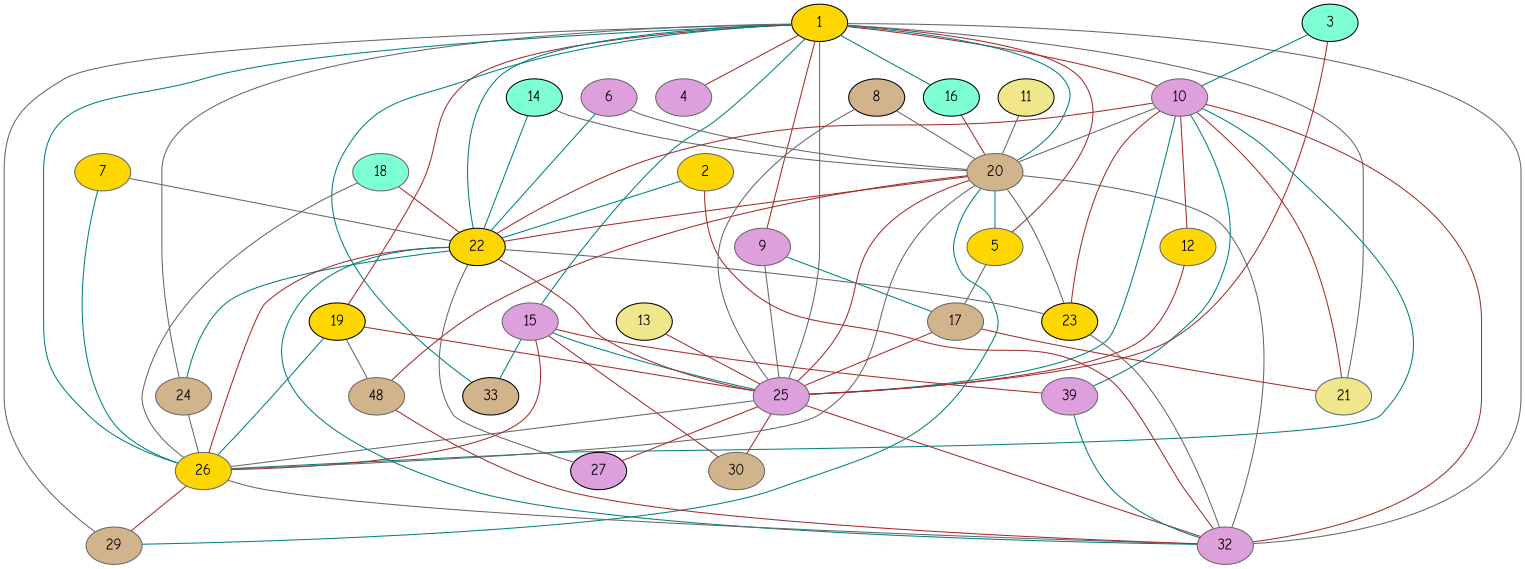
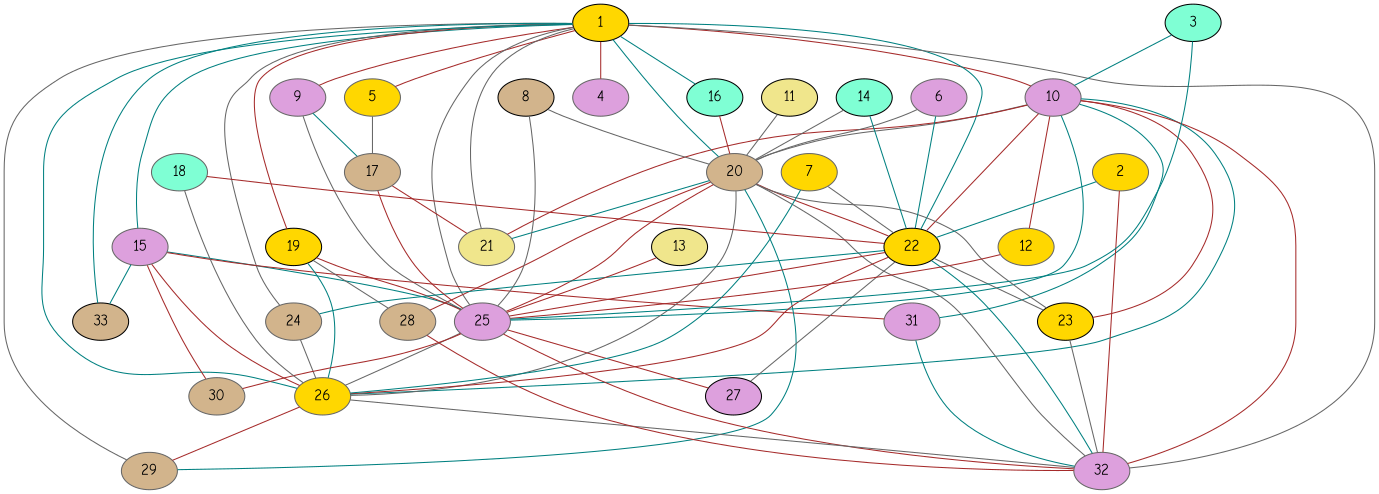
edge "20" -- "5": now "20" -- "21"
edge "3" -- "25": color brown -> teal
node "48": label "48" -> "28"
node "39": label "39" -> "31"
